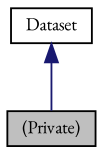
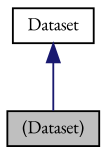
node "(Private)": label "(Private)" -> "(Dataset)"
